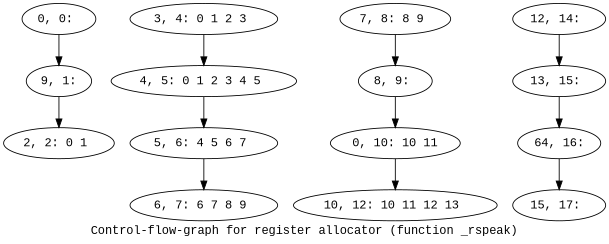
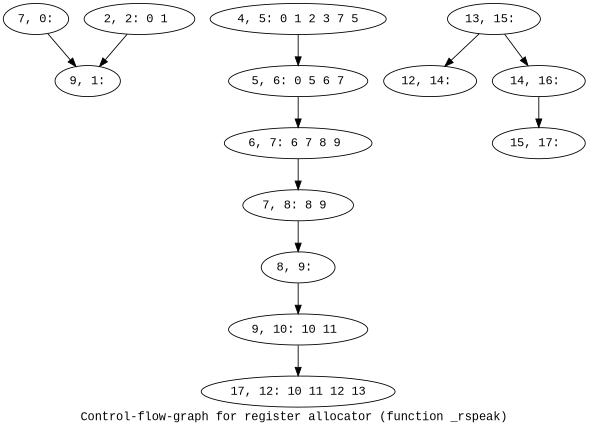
node "0, 0:": label "0, 0:" -> "7, 0:"
node "3, 4: 0 1 2 3": removed
edge "12, 14:" -> "13, 15:": reversed
node "4, 5: 0 1 2 3 4 5": label "4, 5: 0 1 2 3 4 5" -> "4, 5: 0 1 2 3 7 5"
edge "9, 1:" -> "2, 2: 0 1": reversed
node "5, 6: 4 5 6 7": label "5, 6: 4 5 6 7" -> "5, 6: 0 5 6 7"
node "0, 10: 10 11": label "0, 10: 10 11" -> "9, 10: 10 11"
node "64, 16:": label "64, 16:" -> "14, 16:"
edge "6, 7: 6 7 8 9" -> "7, 8: 8 9": added
node "10, 12: 10 11 12 13": label "10, 12: 10 11 12 13" -> "17, 12: 10 11 12 13"
